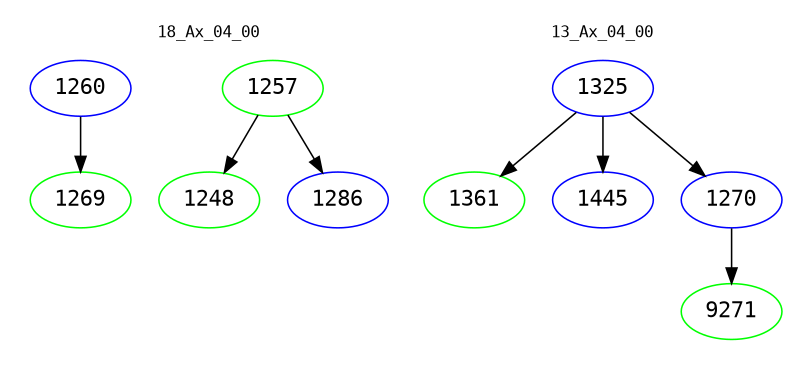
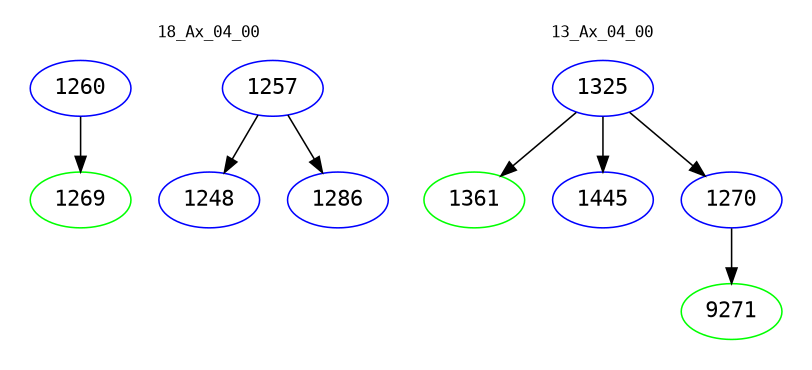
node "1257": color green -> blue
node "1248": color green -> blue
